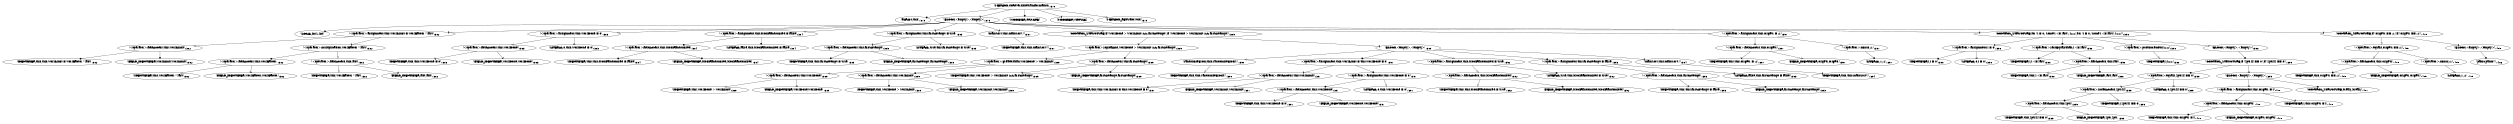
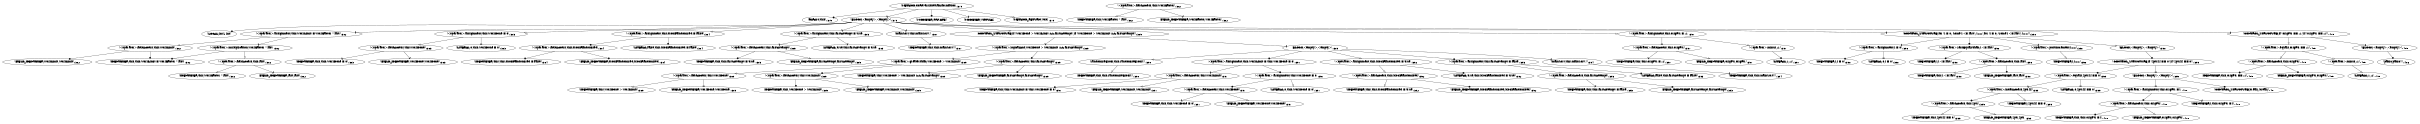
edge "(<operator>.multiplication,workFactor * last)" -> "(<operator>.fieldAccess,this.workFactor)": now "(<operator>.multiplication,workFactor * last)" -> "(IDENTIFIER,this,this.workLimit = workFactor * last)"
